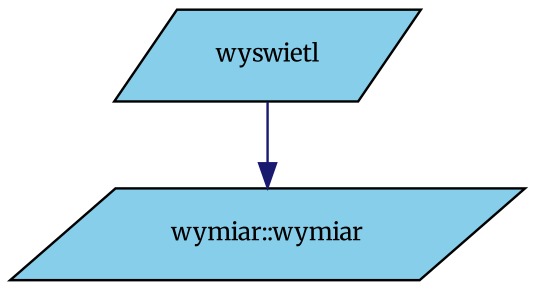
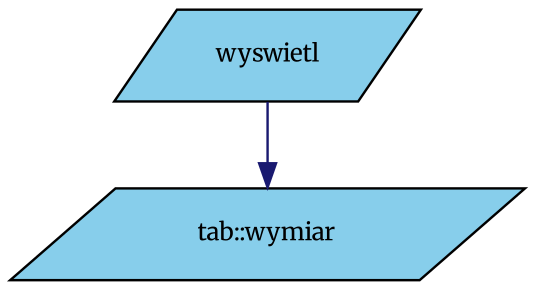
node "wymiar::wymiar": label "wymiar::wymiar" -> "tab::wymiar"
